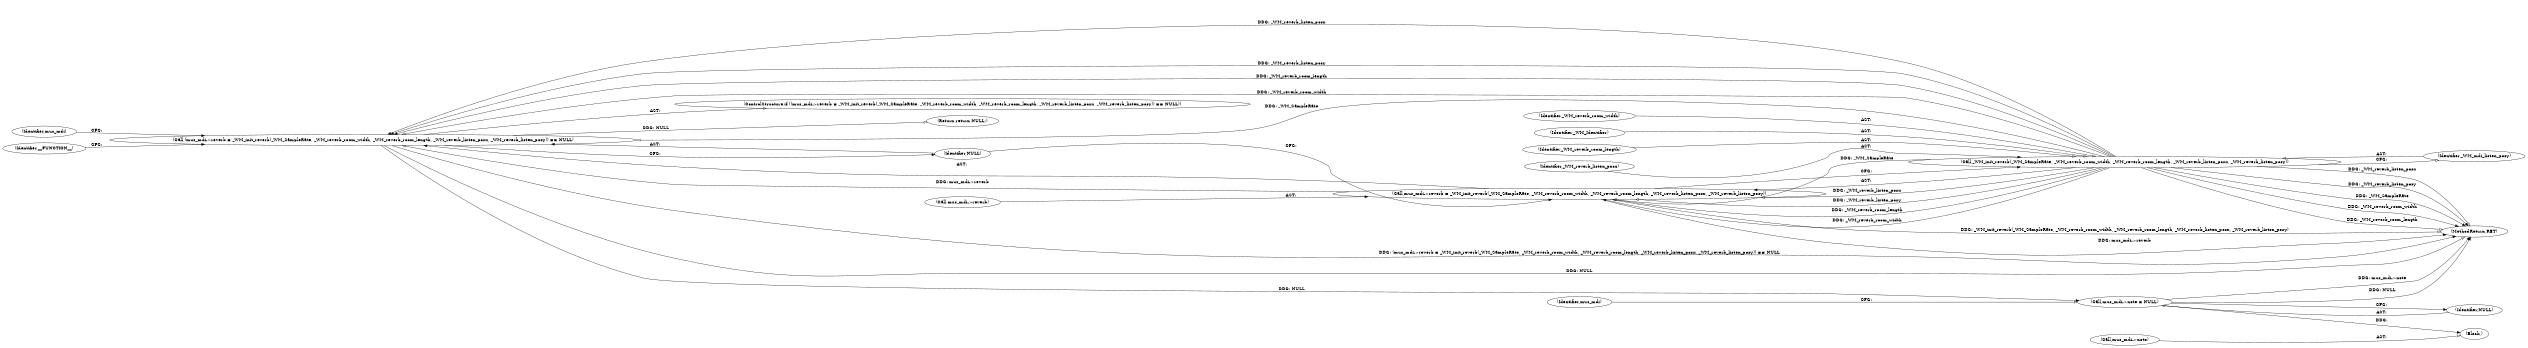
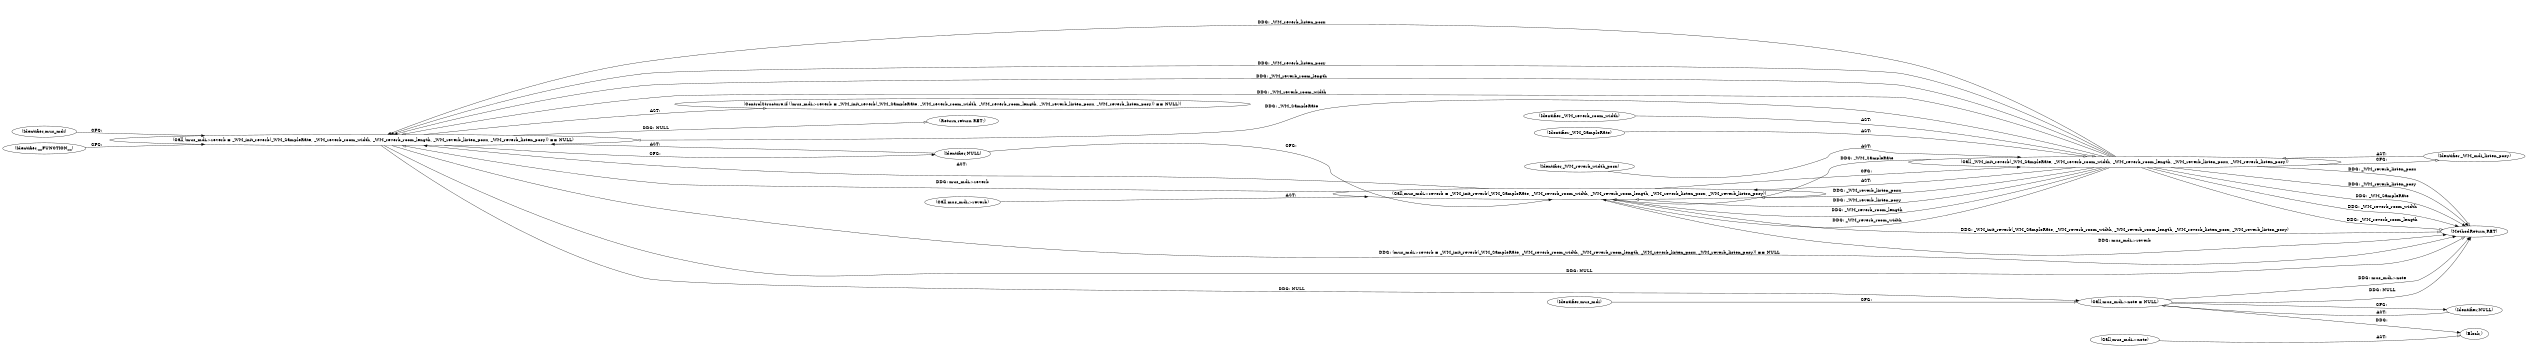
node "(Return,return NULL;)": label "(Return,return NULL;)" -> "(Return,return RET;)"
node "(Identifier,_WM_Identifier)": label "(Identifier,_WM_Identifier)" -> "(Identifier,_WM_SampleRate)"
node "(Identifier,_WM_reverb_room_length)": removed
node "(Identifier,_WM_reverb_listen_posx)": label "(Identifier,_WM_reverb_listen_posx)" -> "(Identifier,_WM_reverb_width_posx)"
